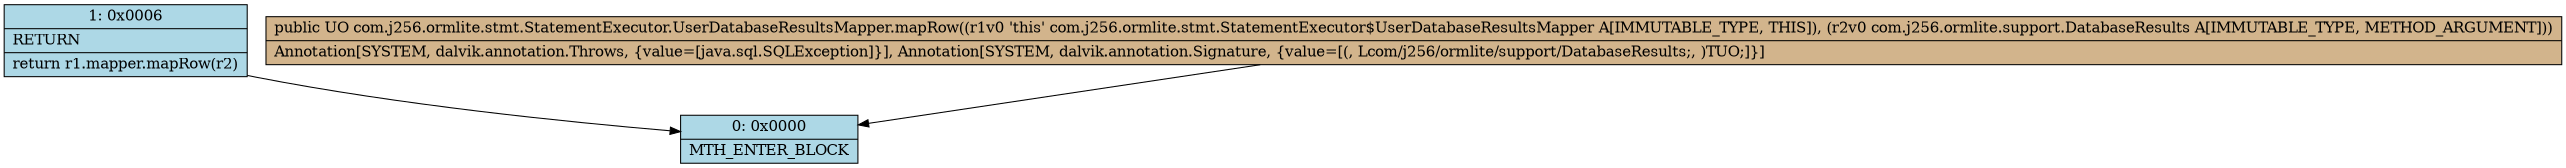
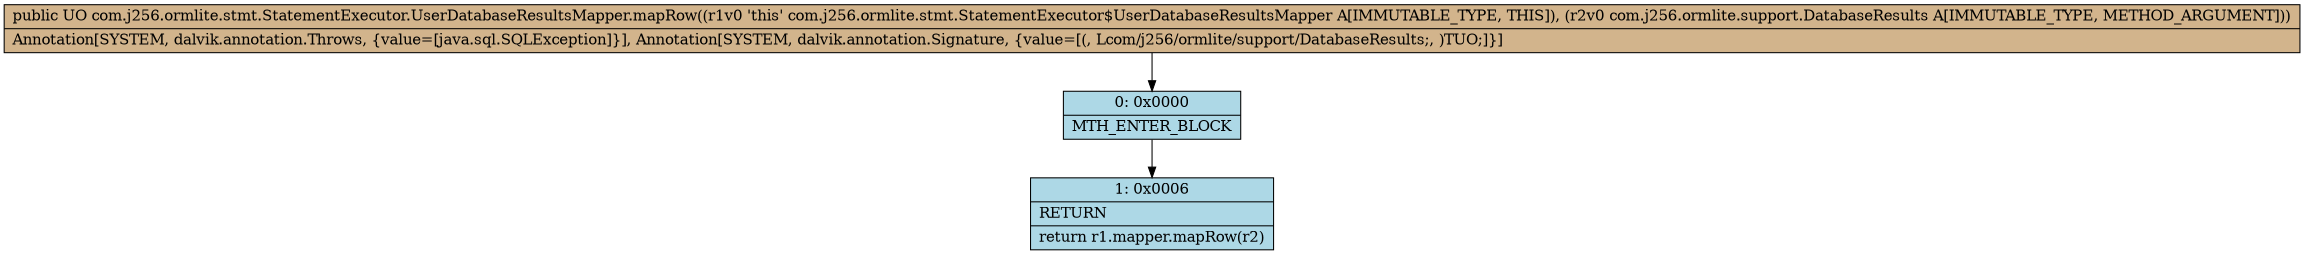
edge "1: 0x0006" -> "0: 0x0000": reversed
